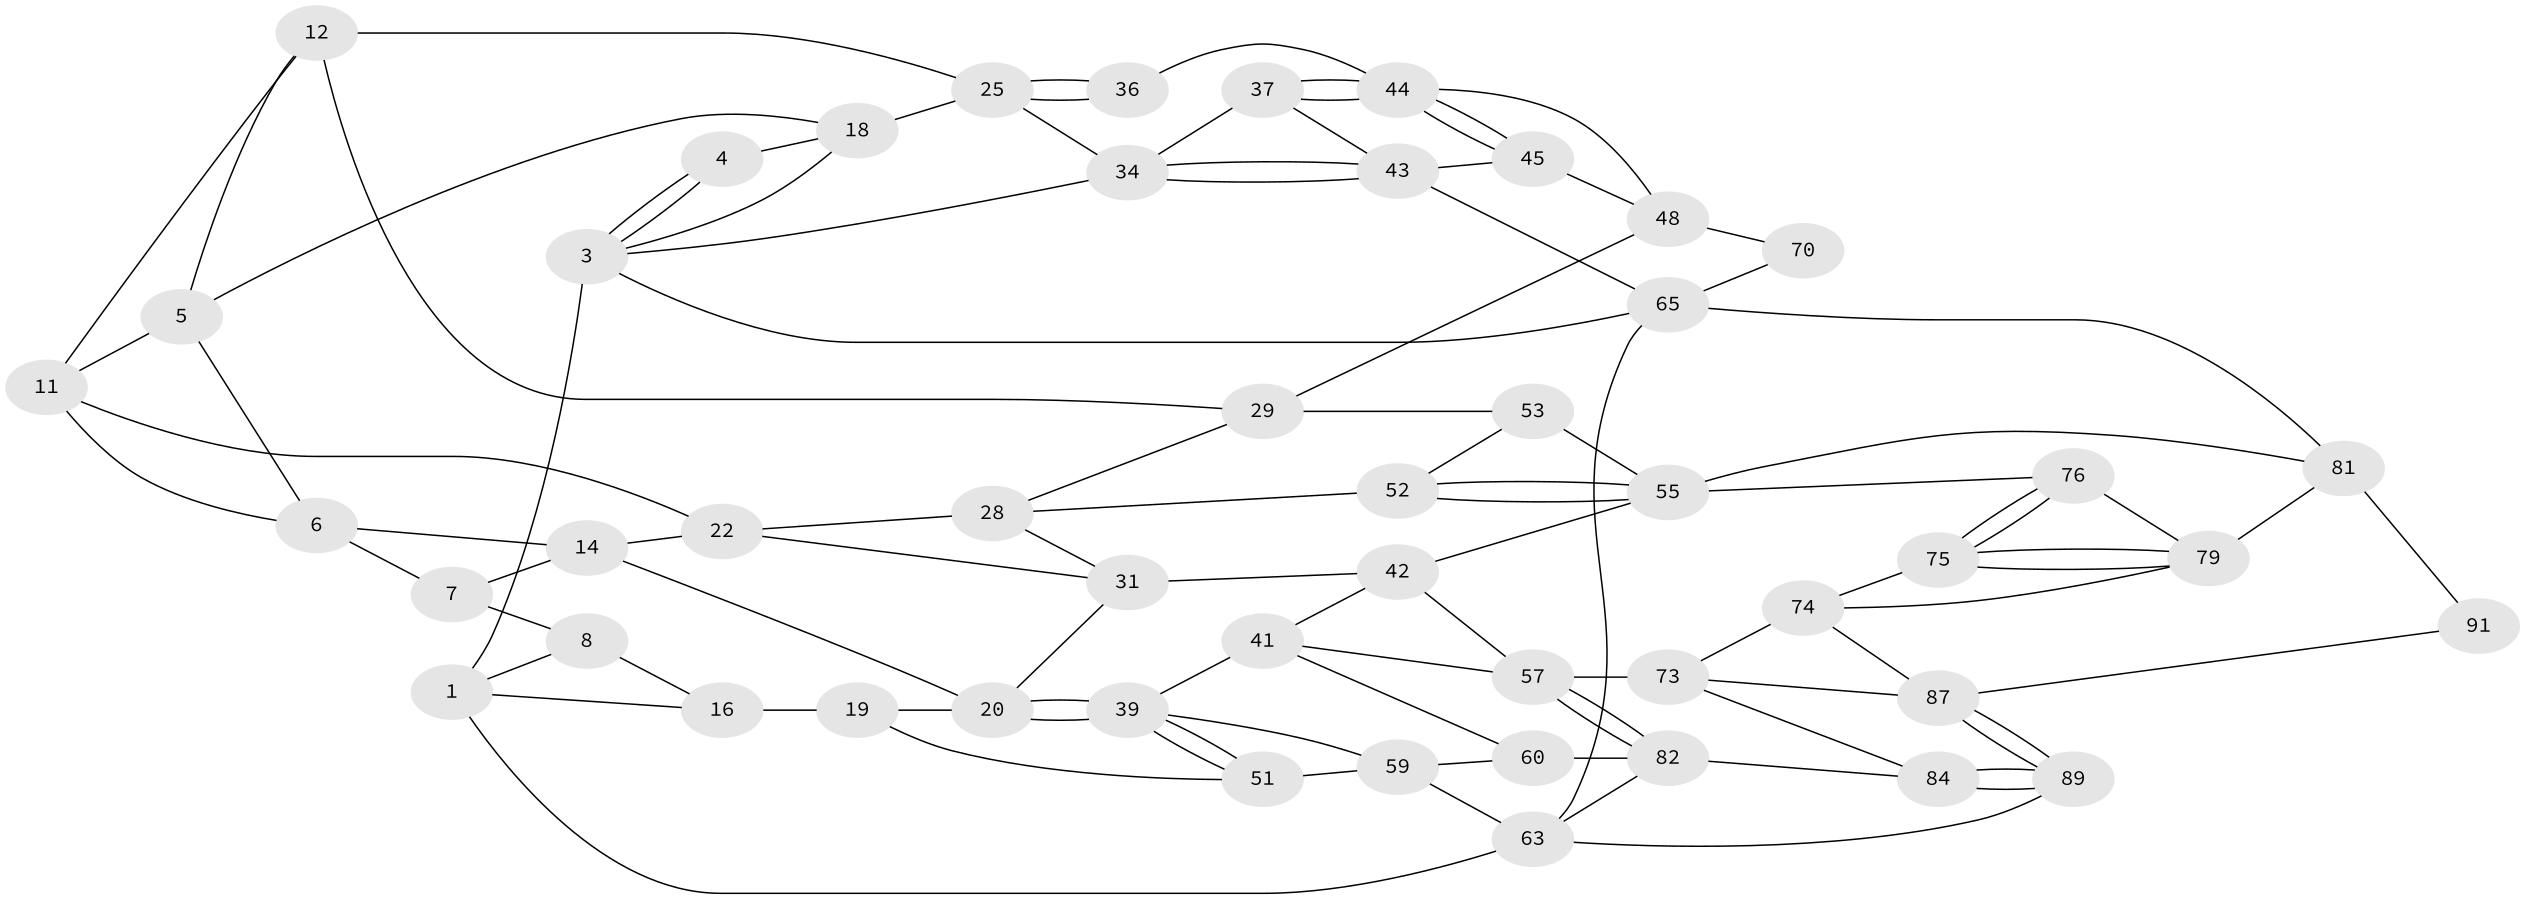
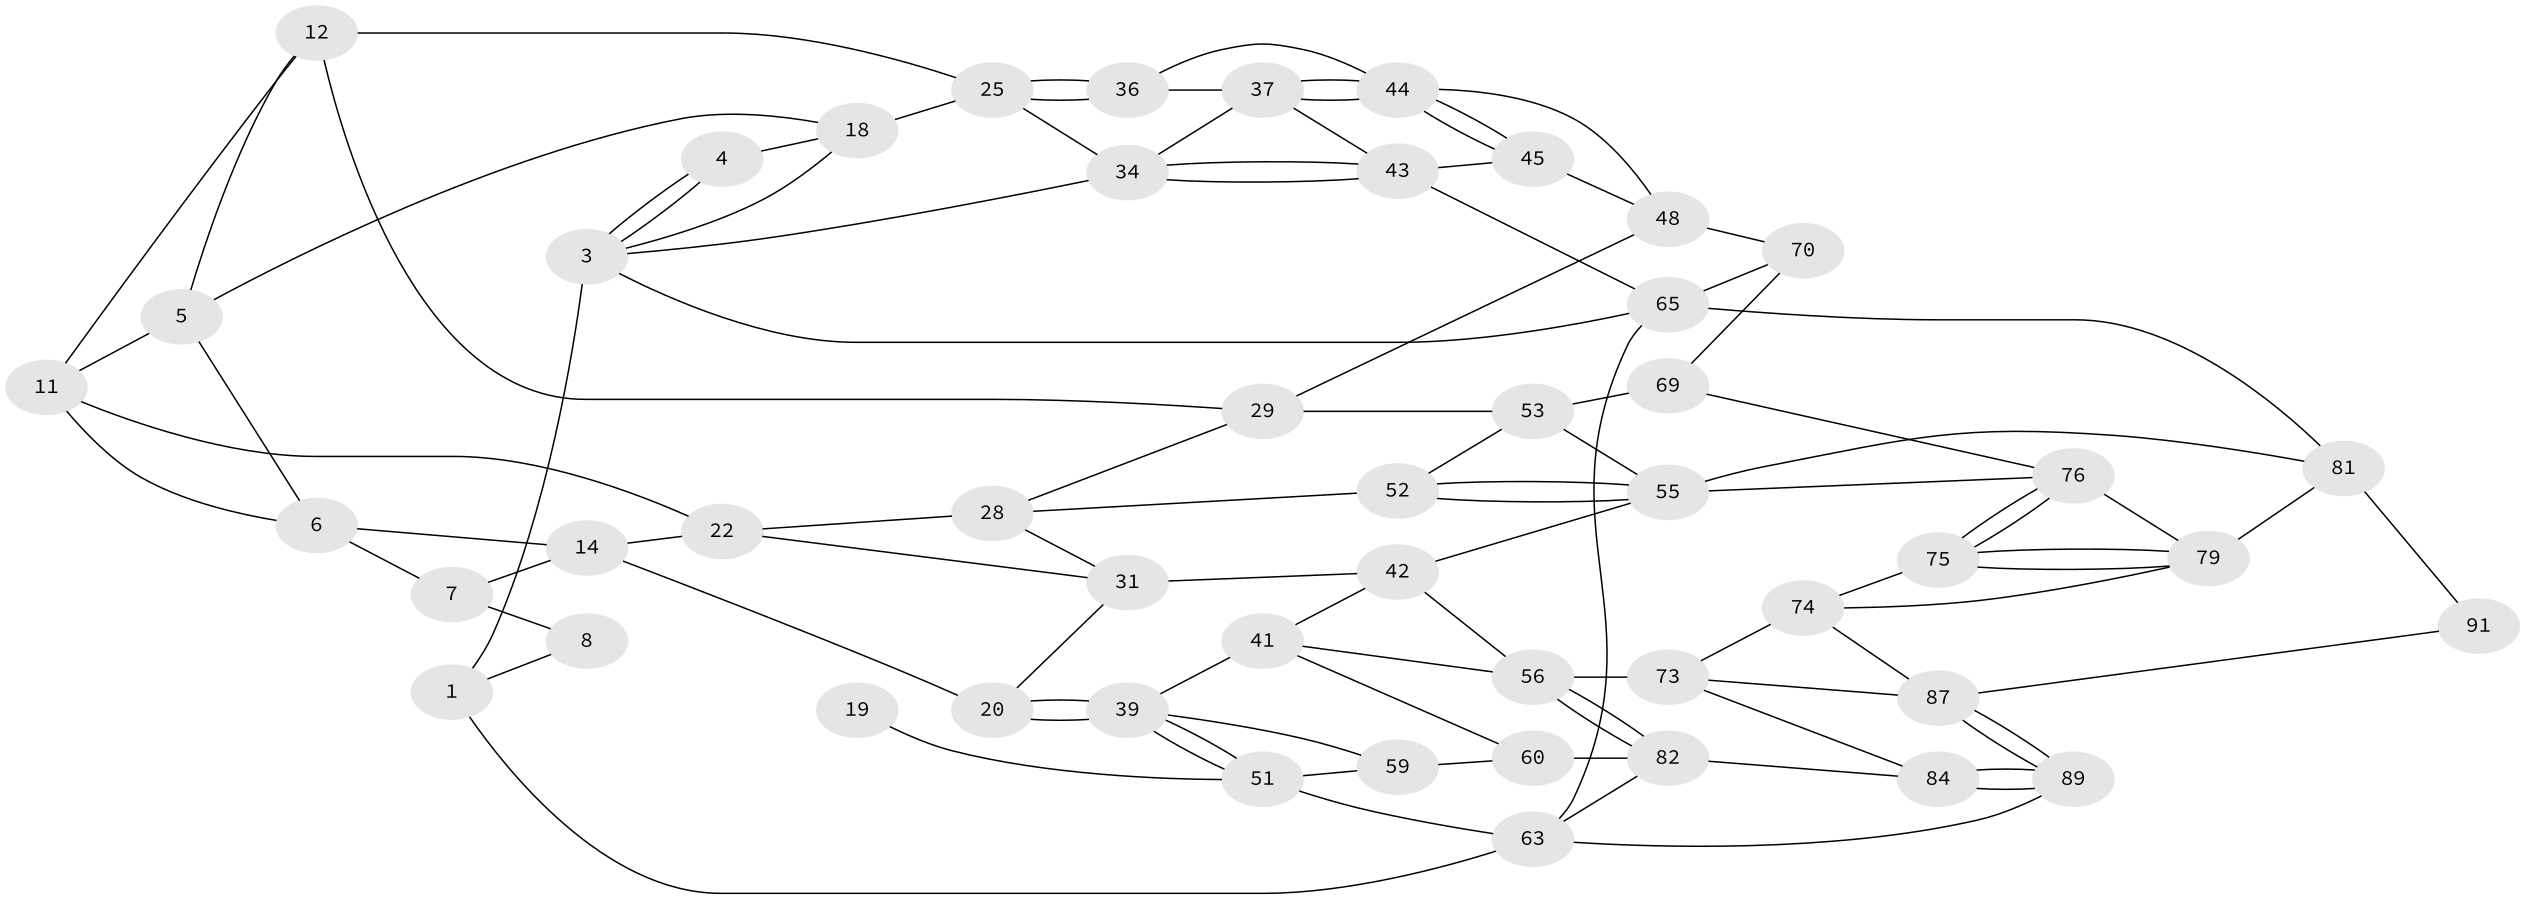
edge "36" -- "37": added
node "69": added
node "57": label "57" -> "56"
node "16": removed
edge "19" -- "20": removed
edge "59" -- "63": now "51" -- "63"
